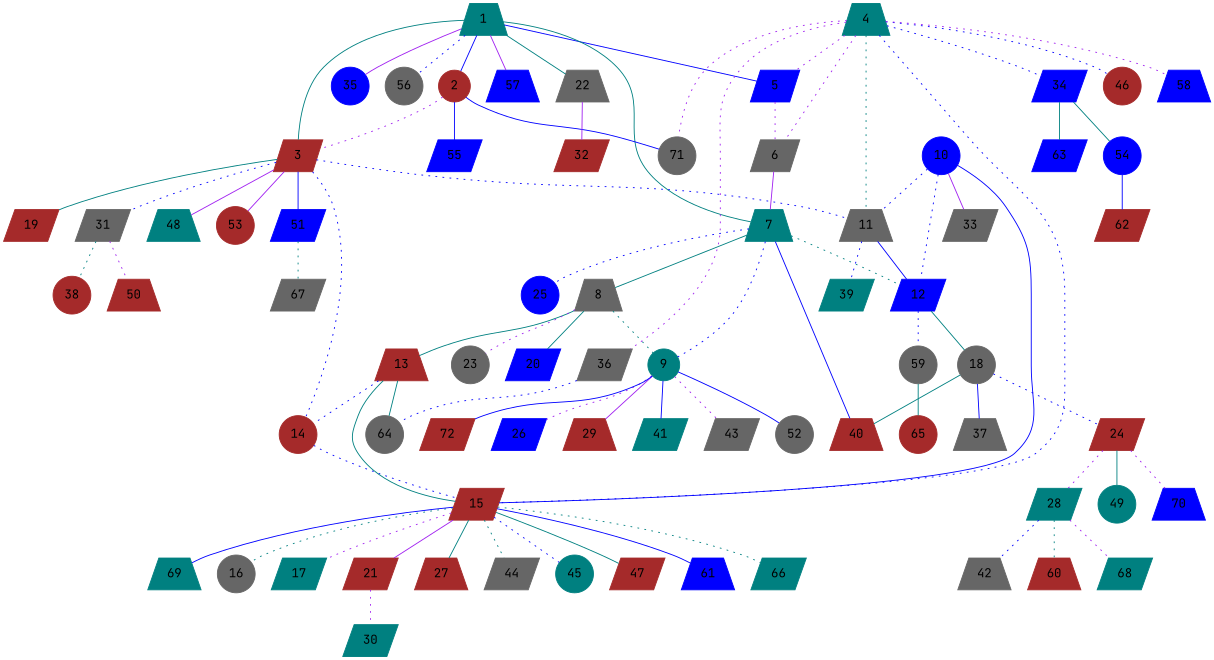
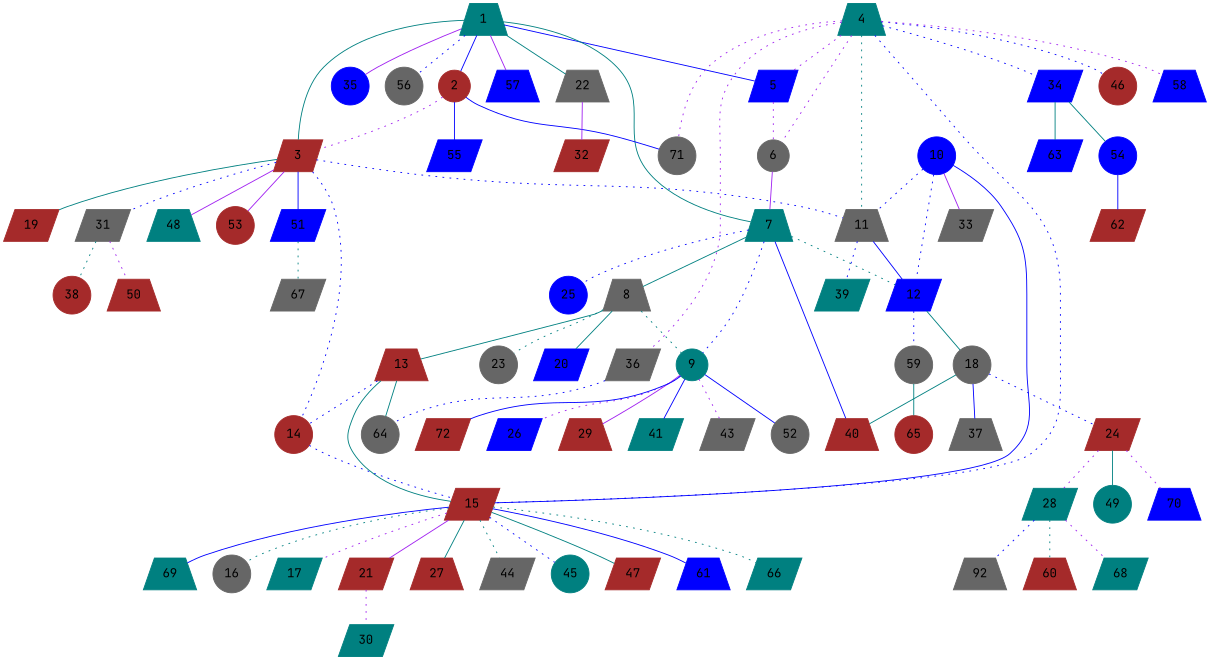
node "6": shape parallelogram -> circle
edge "8" -- "23": color purple -> teal
node "42": label "42" -> "92"
